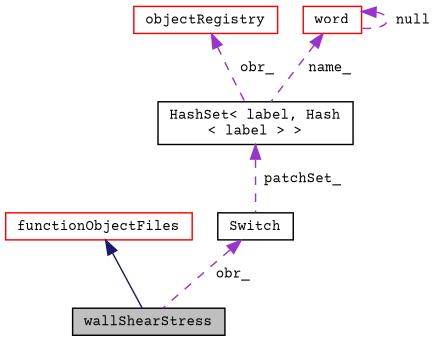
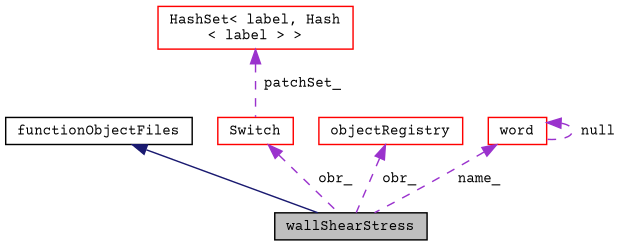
edge "HashSet< label, Hash < label > >" -> "word": now "wallShearStress" -> "word"
edge "HashSet< label, Hash < label > >" -> "objectRegistry": now "wallShearStress" -> "objectRegistry"
node "HashSet< label, Hash < label > >": color black -> red
node "functionObjectFiles": color red -> black
node "Switch": color black -> red
